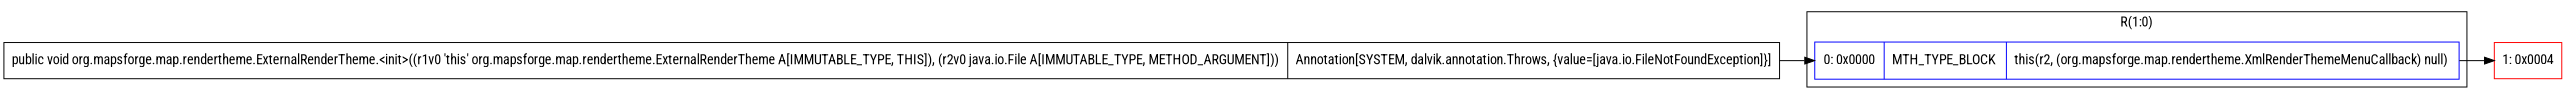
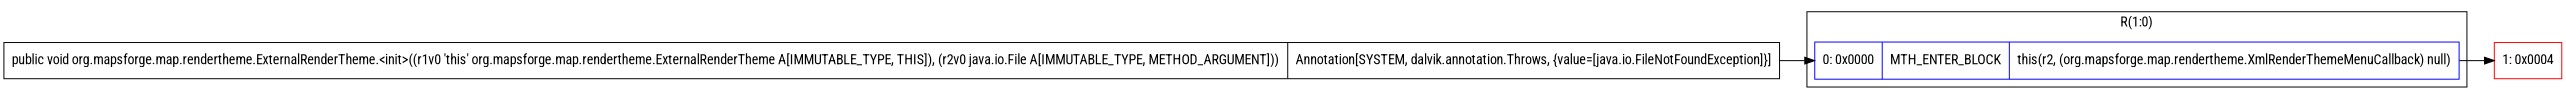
node "0: 0x0000": text "MTH_TYPE_BLOCK" -> "MTH_ENTER_BLOCK"
